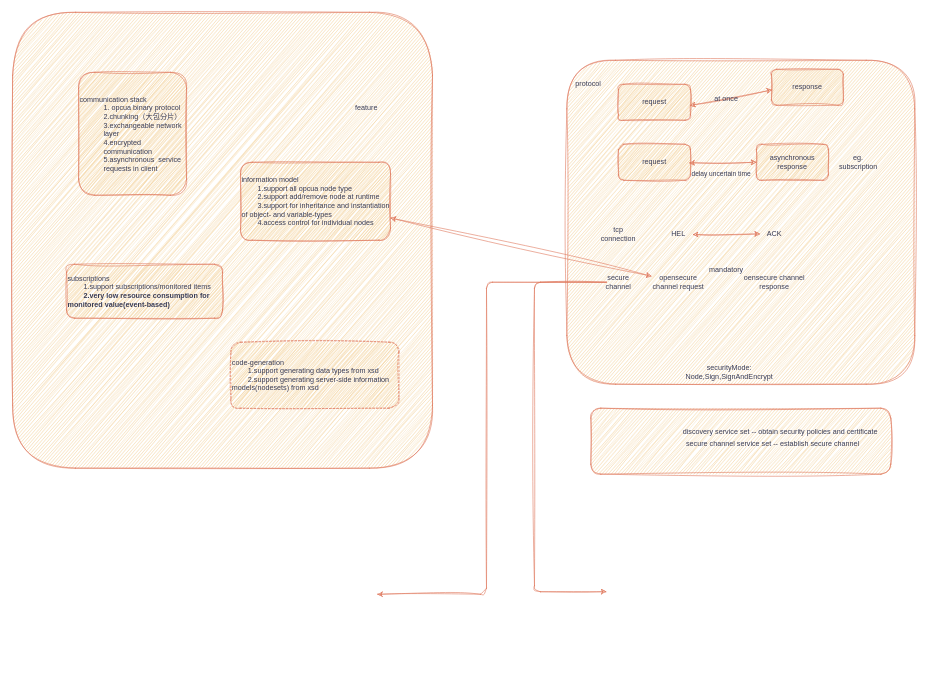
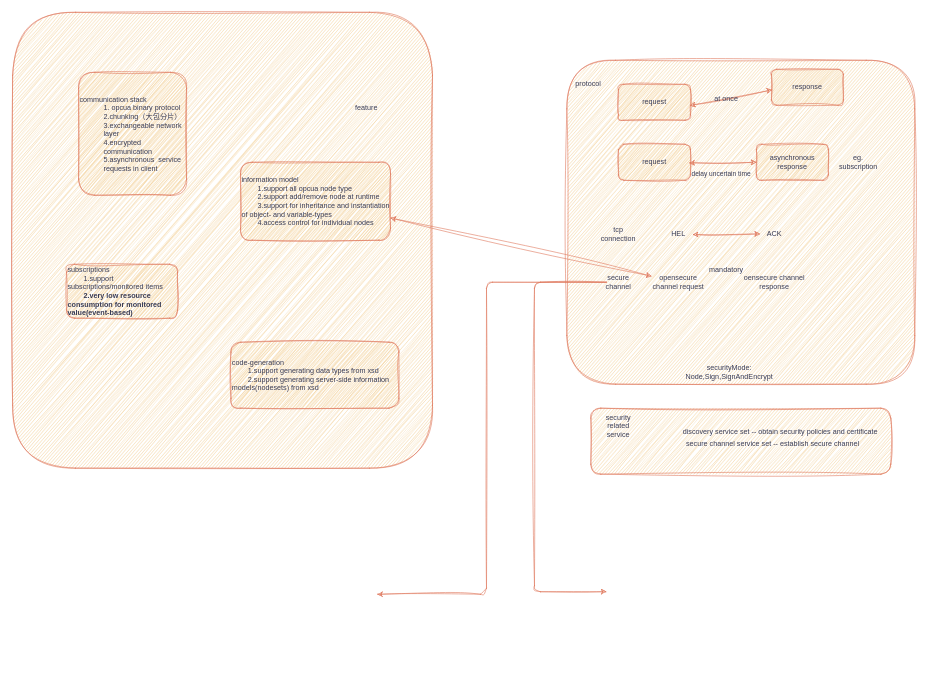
node "subscriptions 1.support subscriptions/monitored items 2.very low resource consumption for monitored value(event-based)": size 156x54 -> 111x54
node "code-generation 1.support generating data types from xsd 2.support generating server-side information models(nodesets) from xsd": style dashed -> solid
node "security related service": added
